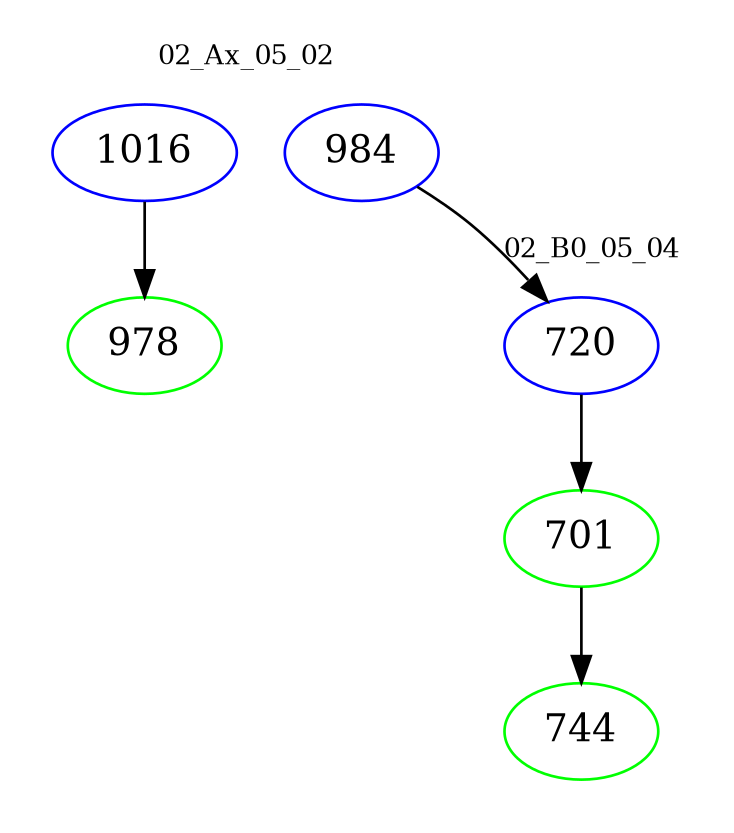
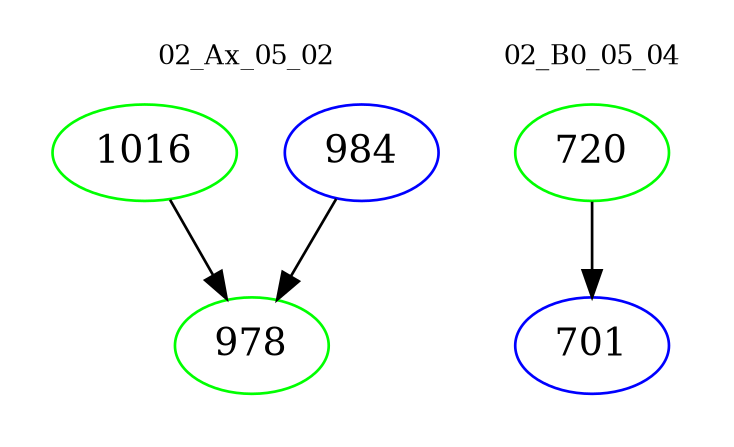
node "1016": color blue -> green
edge "984" -> "720": now "984" -> "978"
node "720": color blue -> green
node "701": color green -> blue
node "744": removed
